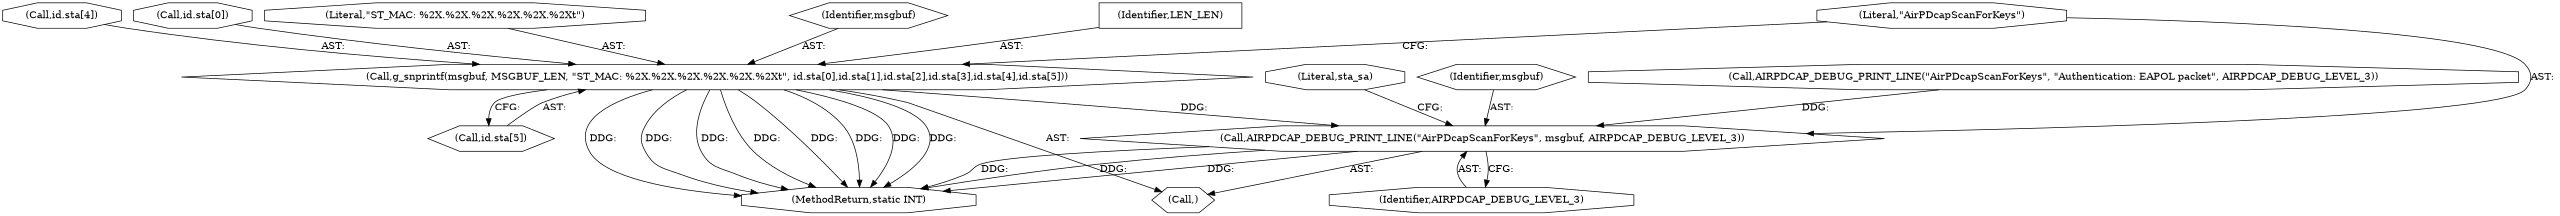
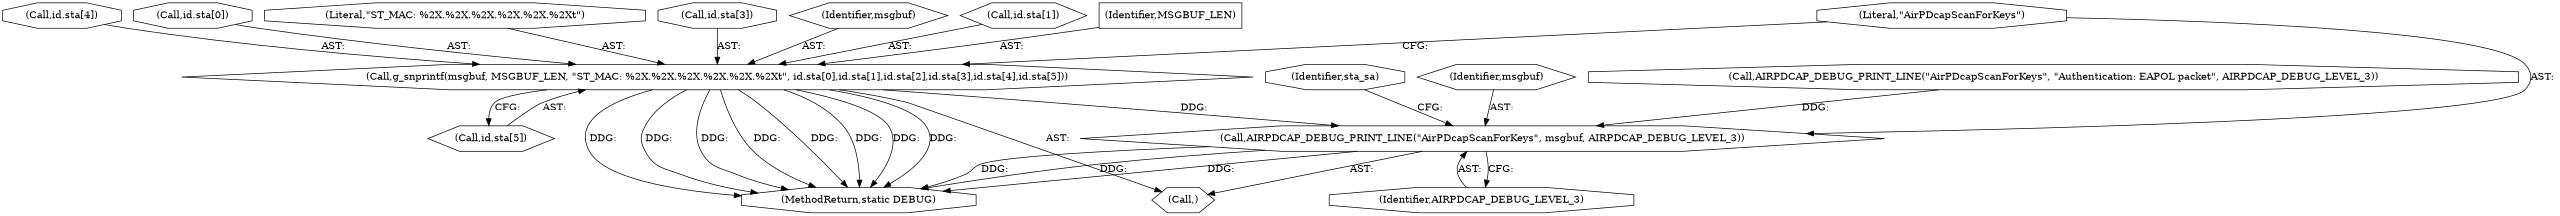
node "(Call,id.sta[3])": added
node "(Call,id.sta[1])": added
node "(Identifier,LEN_LEN)": label "(Identifier,LEN_LEN)" -> "(Identifier,MSGBUF_LEN)"
node "(Literal,sta_sa)": label "(Literal,sta_sa)" -> "(Identifier,sta_sa)"
node "(MethodReturn,static INT)": label "(MethodReturn,static INT)" -> "(MethodReturn,static DEBUG)"
